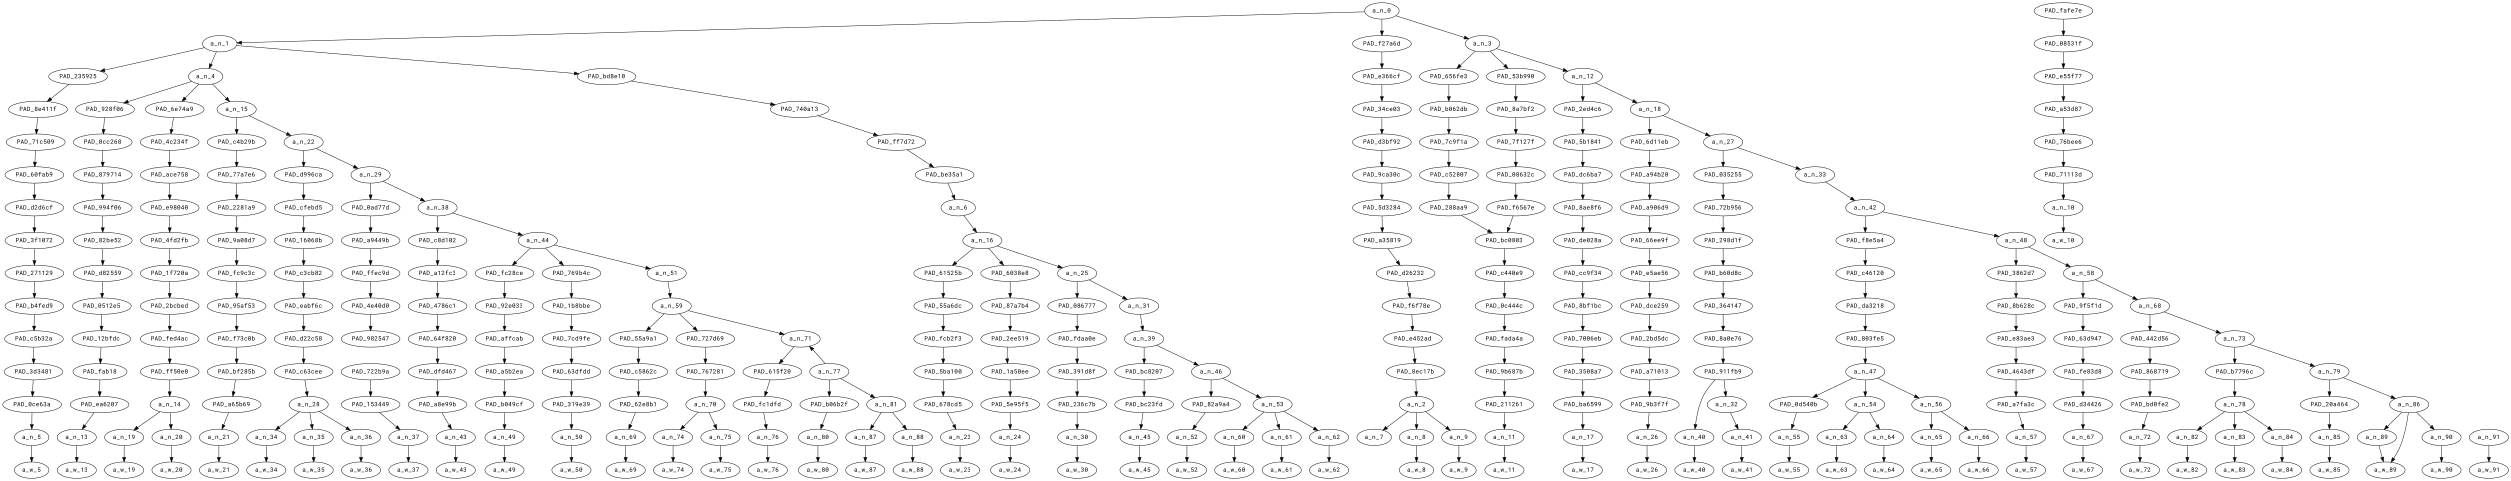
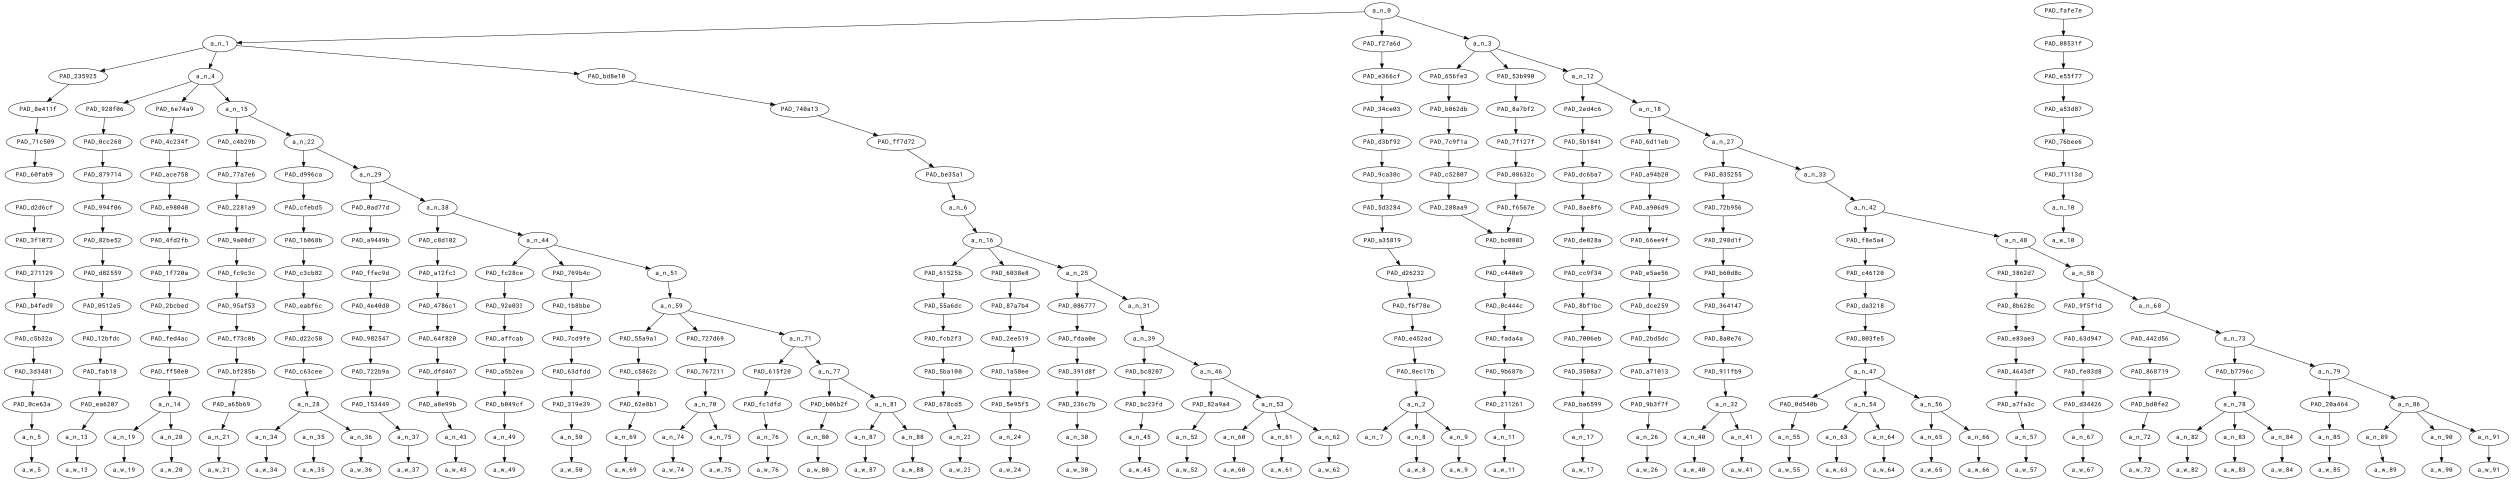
edge "PAD_60fab9" -> "PAD_d2d6cf": removed
edge "a_n_68" -> "PAD_442d56": removed
edge "PAD_982547" -> "PAD_722b9a": added
edge "PAD_2ee519" -> "PAD_1a50ee": reversed
edge "a_n_77" -> "a_n_71": reversed
node "PAD_767281": label "PAD_767281" -> "PAD_767211"
edge "PAD_911fb9" -> "a_n_40": now "a_n_32" -> "a_n_40"
edge "a_n_28" -> "a_n_35": removed
edge "a_n_86" -> "a_w_89": now "a_n_86" -> "a_n_91"
